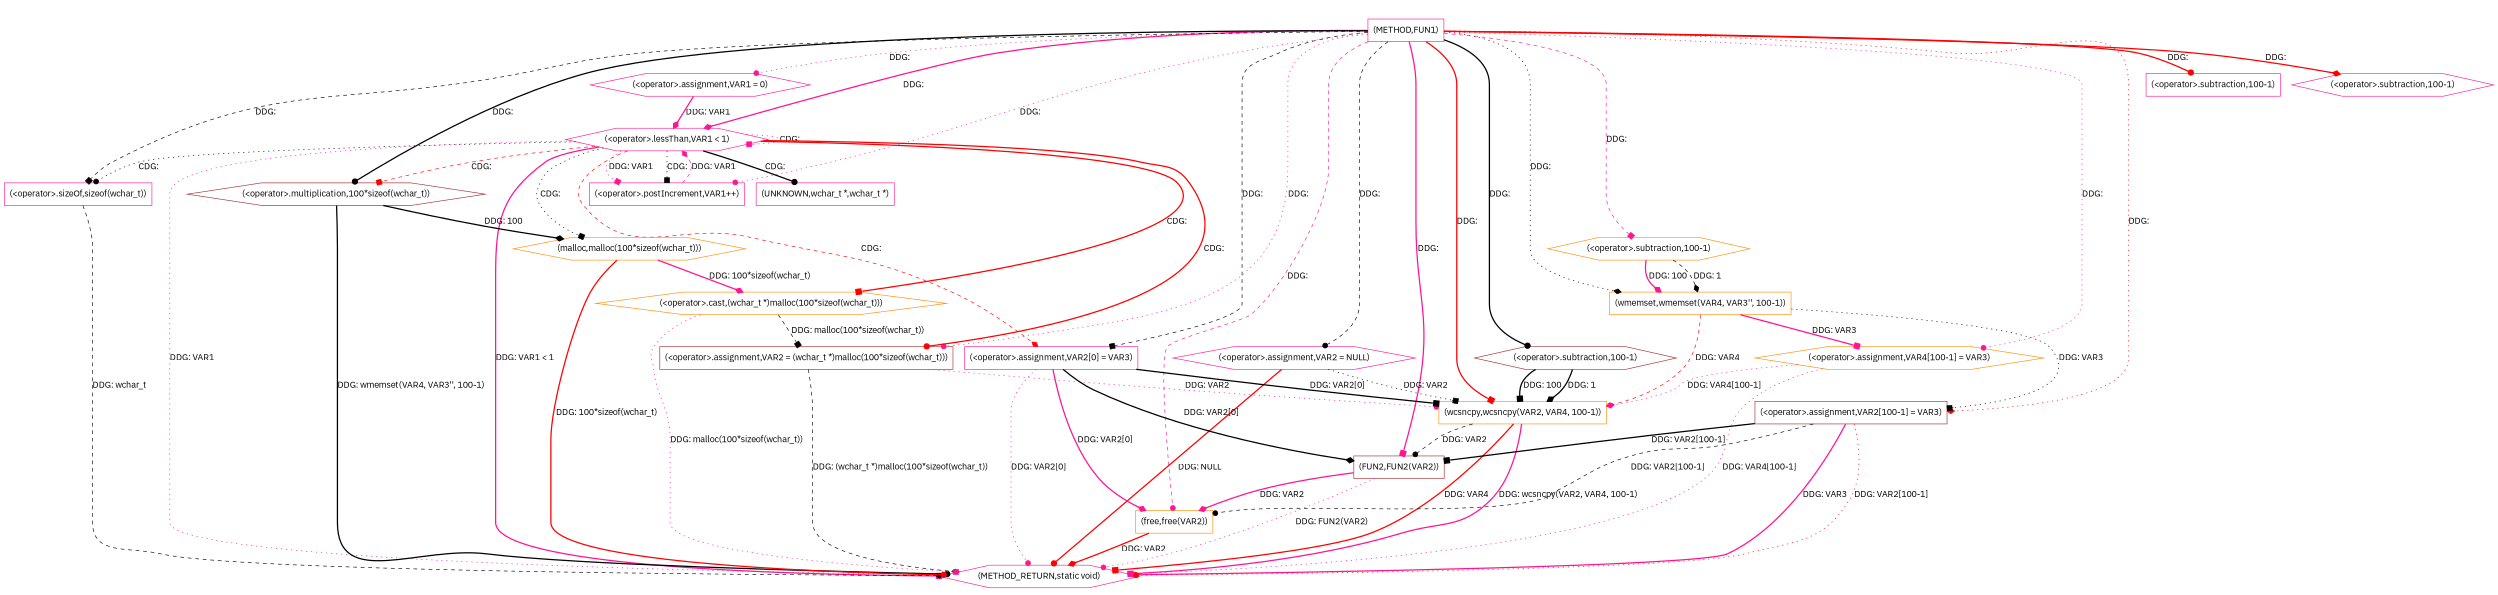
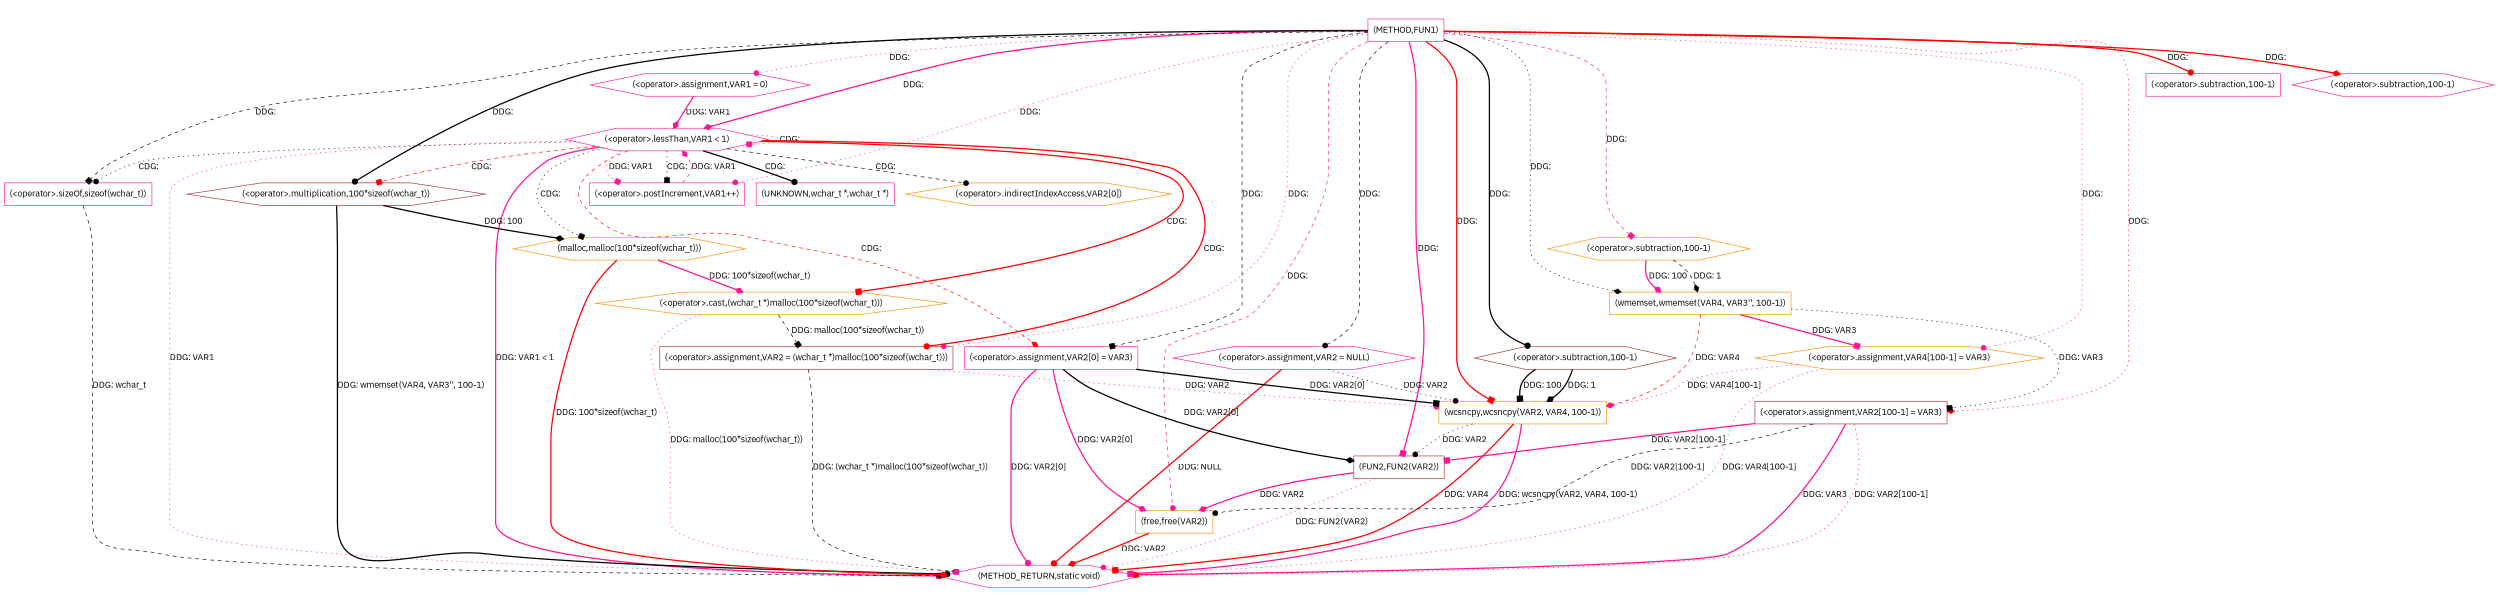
node "(<operator>.indirectIndexAccess,VAR2[0])": added
edge "(<operator>.assignment,VAR2 = NULL)" -> "(wcsncpy,wcsncpy(VAR2, VAR4, 100-1))": arrowhead box -> dot
edge "(wcsncpy,wcsncpy(VAR2, VAR4, 100-1))" -> "(FUN2,FUN2(VAR2))": style dashed -> dotted
edge "(<operator>.assignment,VAR2[100-1] = VAR3)" -> "(FUN2,FUN2(VAR2))": color black -> deeppink
edge "(<operator>.assignment,VAR2[0] = VAR3)" -> "(METHOD_RETURN,static void)": style dotted -> bold
